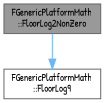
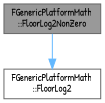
node "FGenericPlatformMath ::FloorLog9": label "FGenericPlatformMath ::FloorLog9" -> "FGenericPlatformMath ::FloorLog2"
